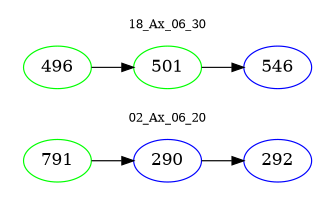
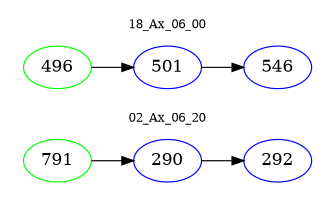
cluster "18_Ax_06_30": label "18_Ax_06_30" -> "18_Ax_06_00"
node "501": color green -> blue
